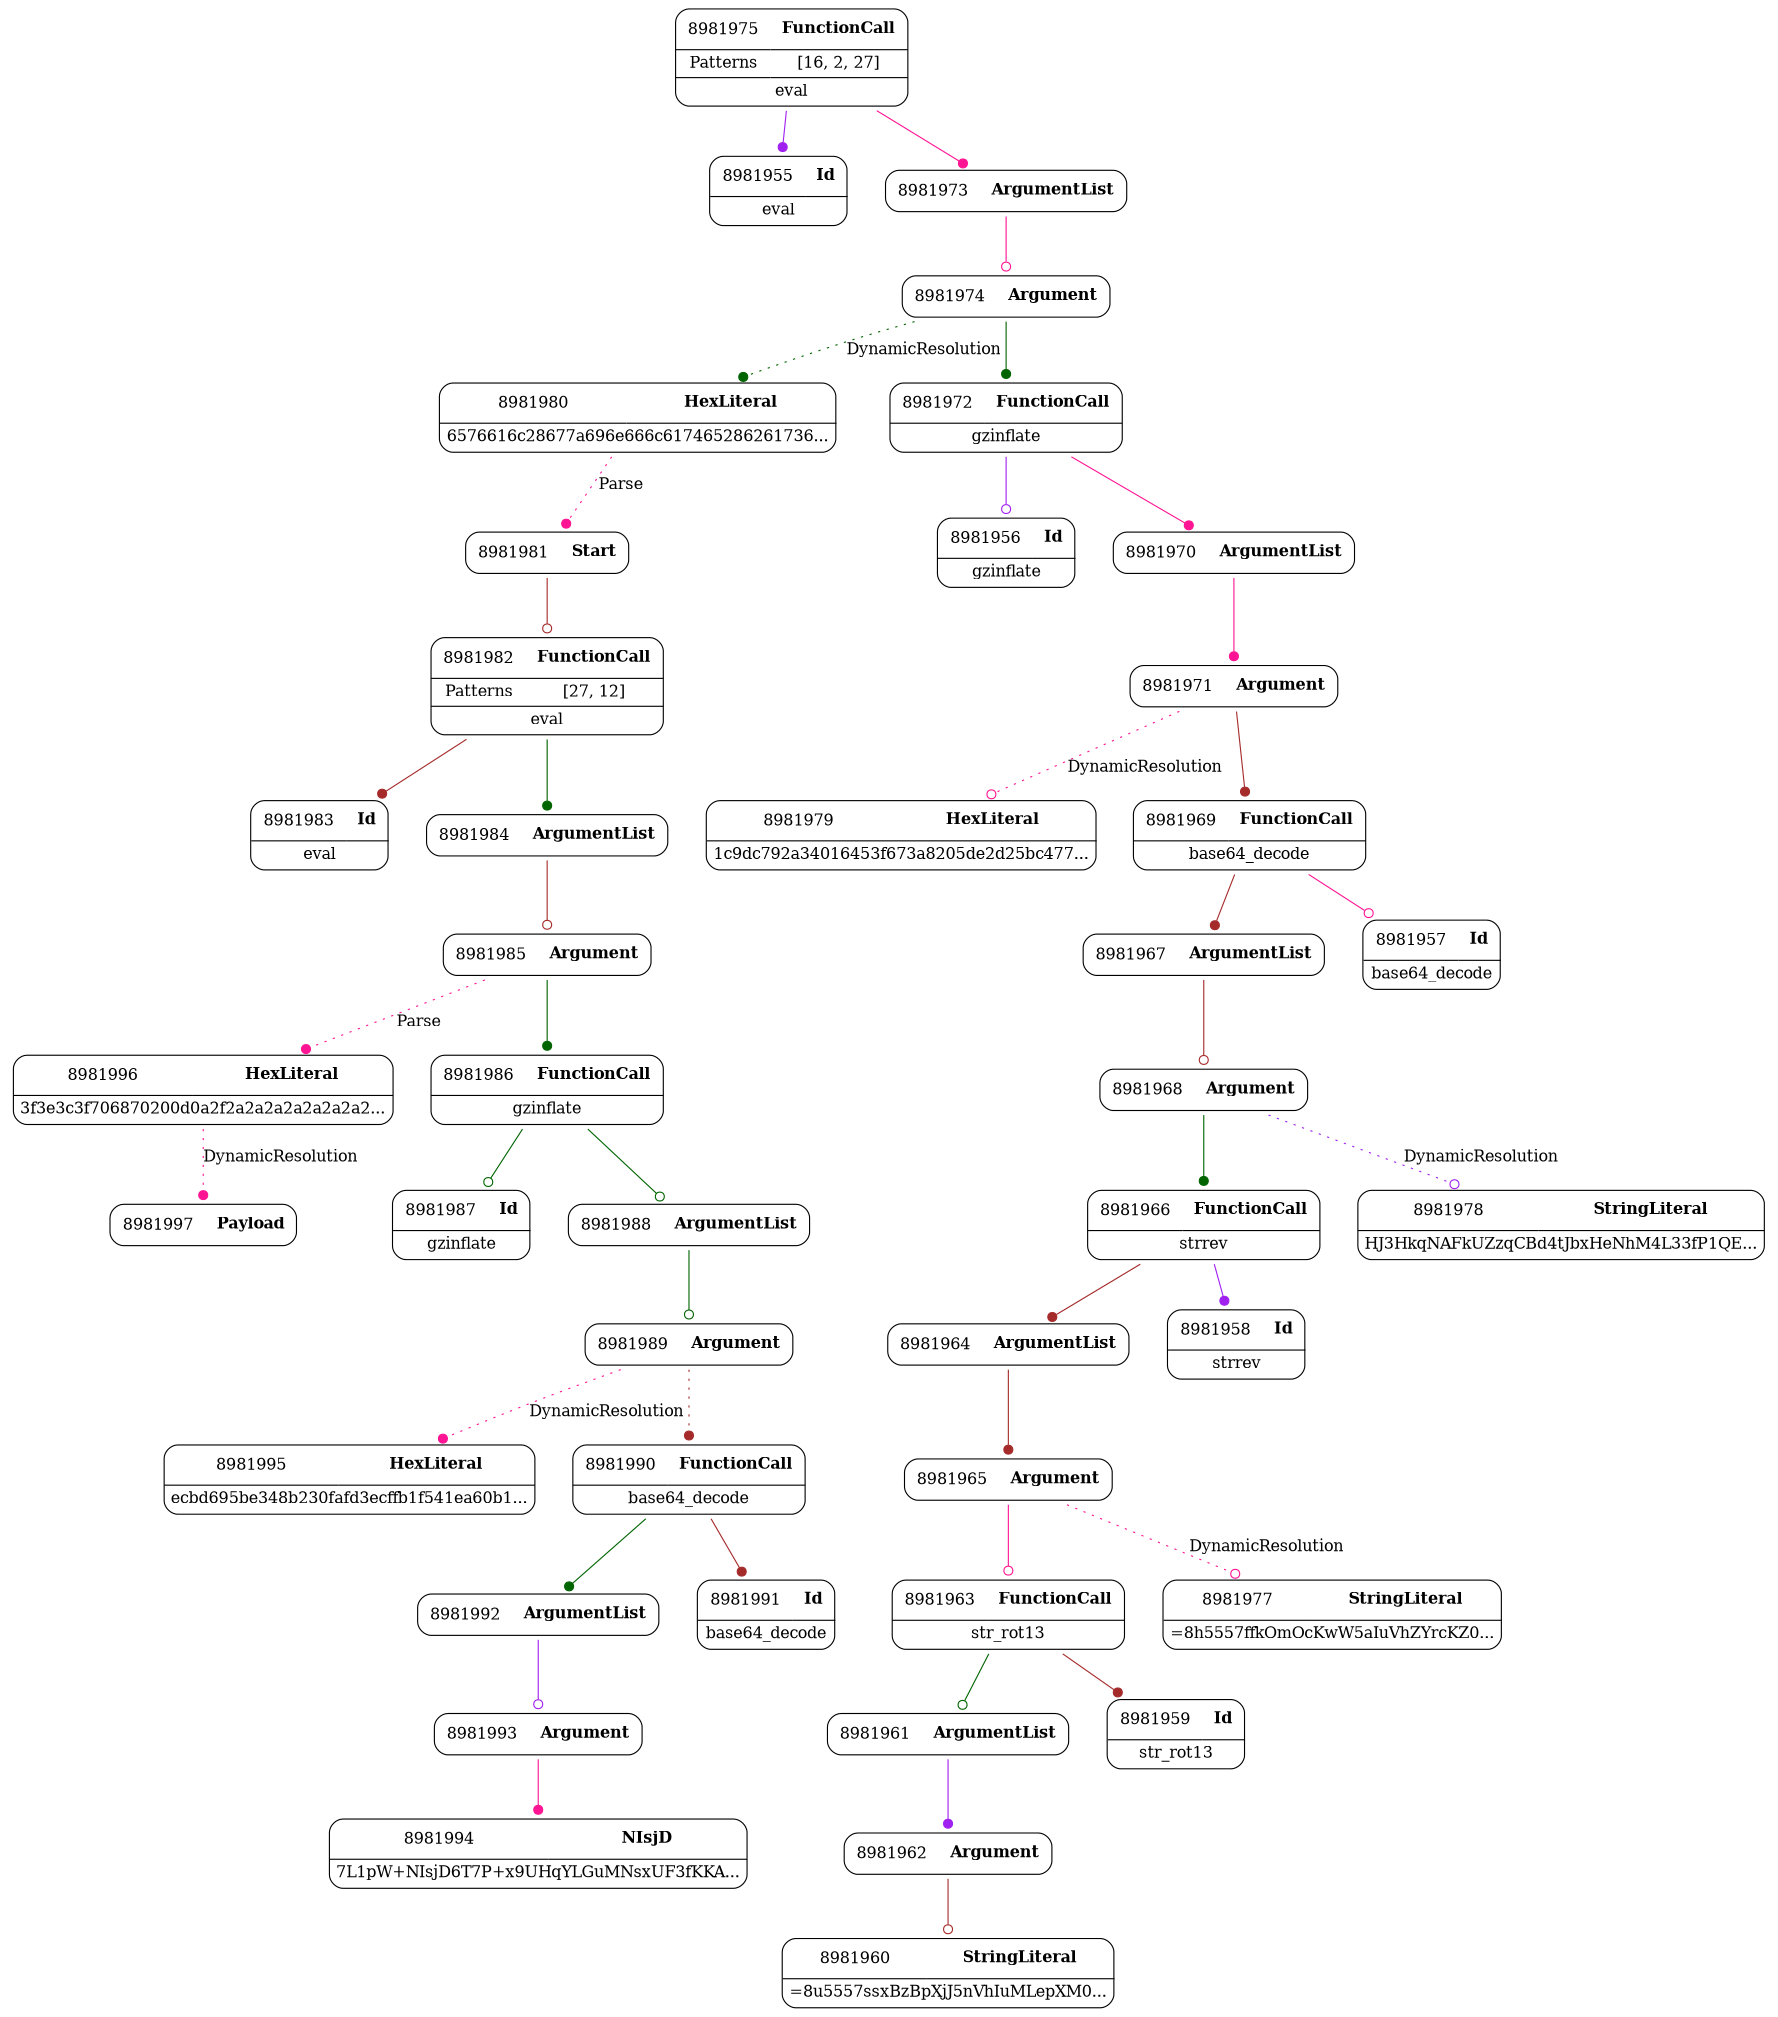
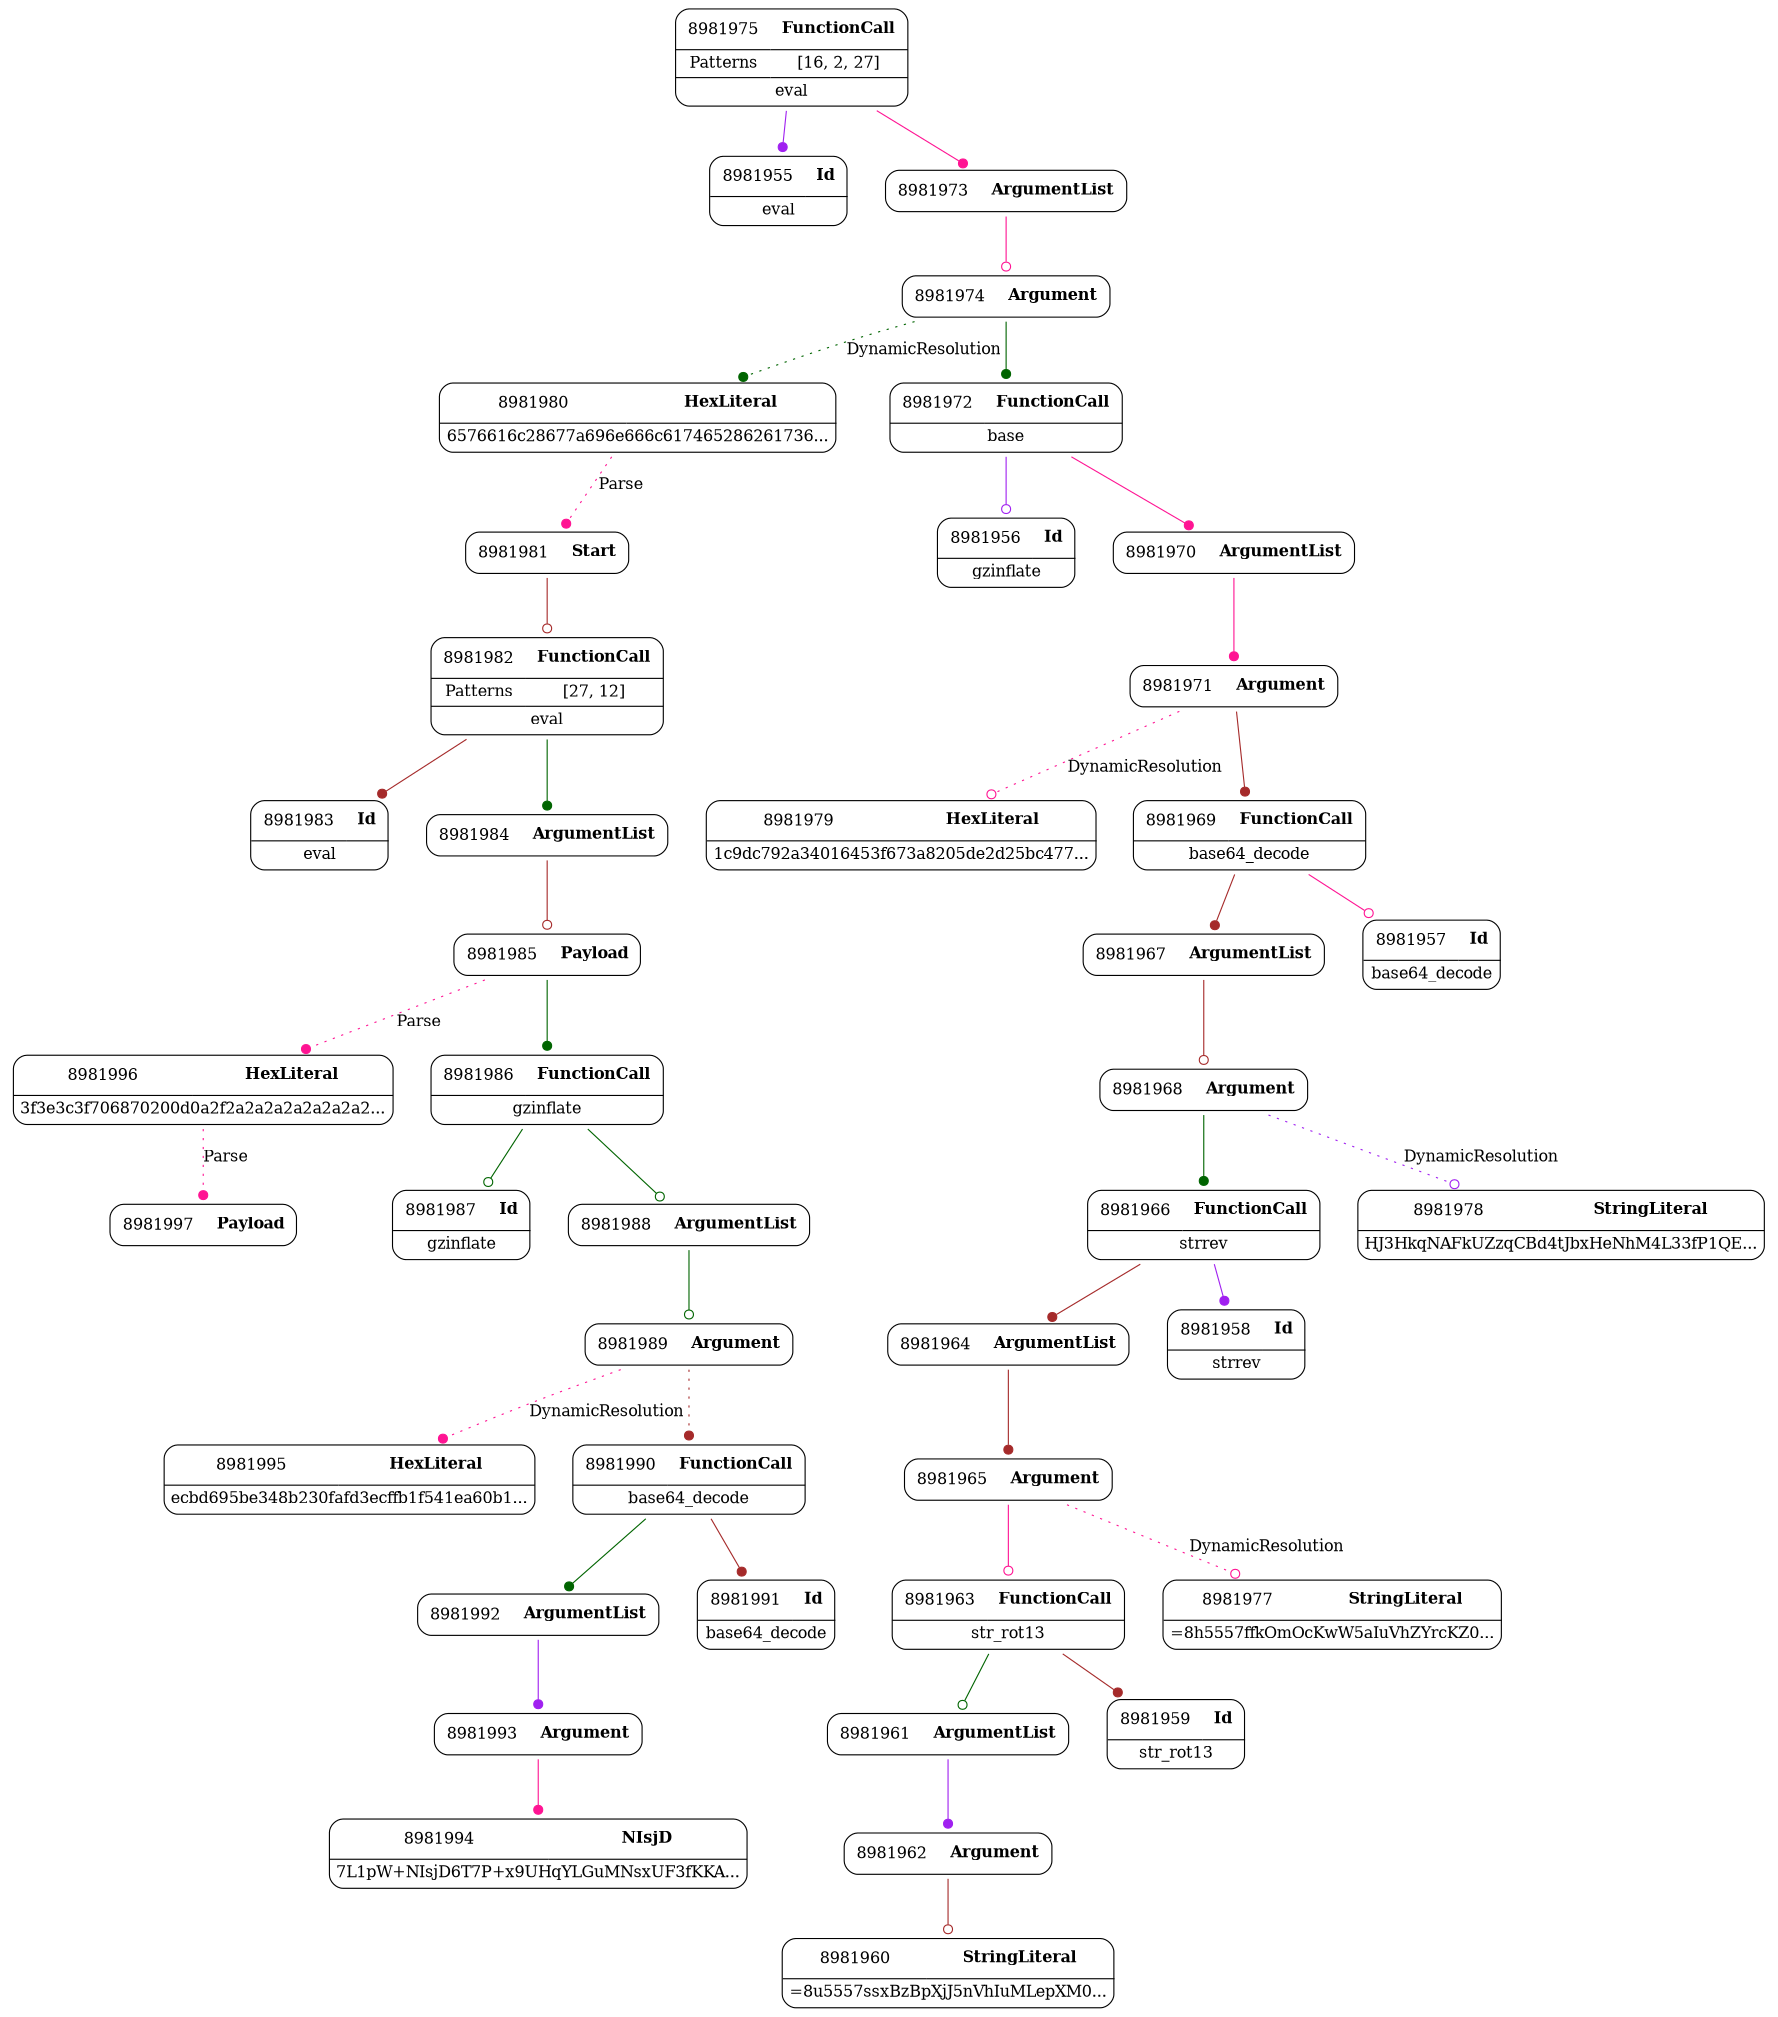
node "8981972": text "gzinflate" -> "base"
node "8981985": text "Argument" -> "Payload"
edge "8981996" -> "8981997": label "DynamicResolution" -> "Parse"
edge "8981992" -> "8981993": arrowhead odot -> dot
